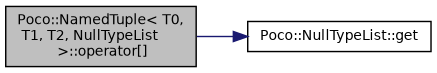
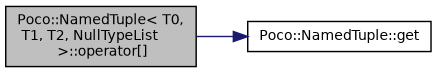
node "Poco::NullTypeList::get": label "Poco::NullTypeList::get" -> "Poco::NamedTuple::get"
